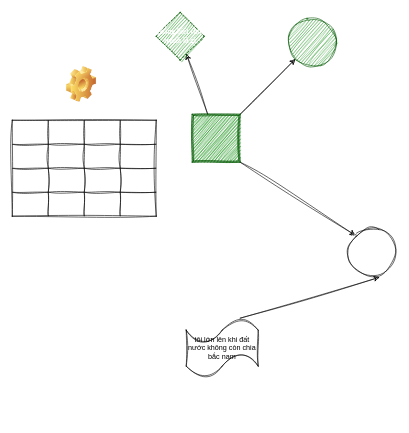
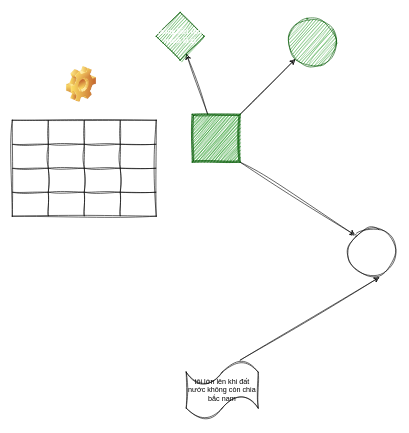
node "chẳng biết chíe tranh là gì": style dashed -> solid
node "tôi lớn lên khi đất nước không còn chia bắc nam": moved (222, 348) -> (222, 390)
